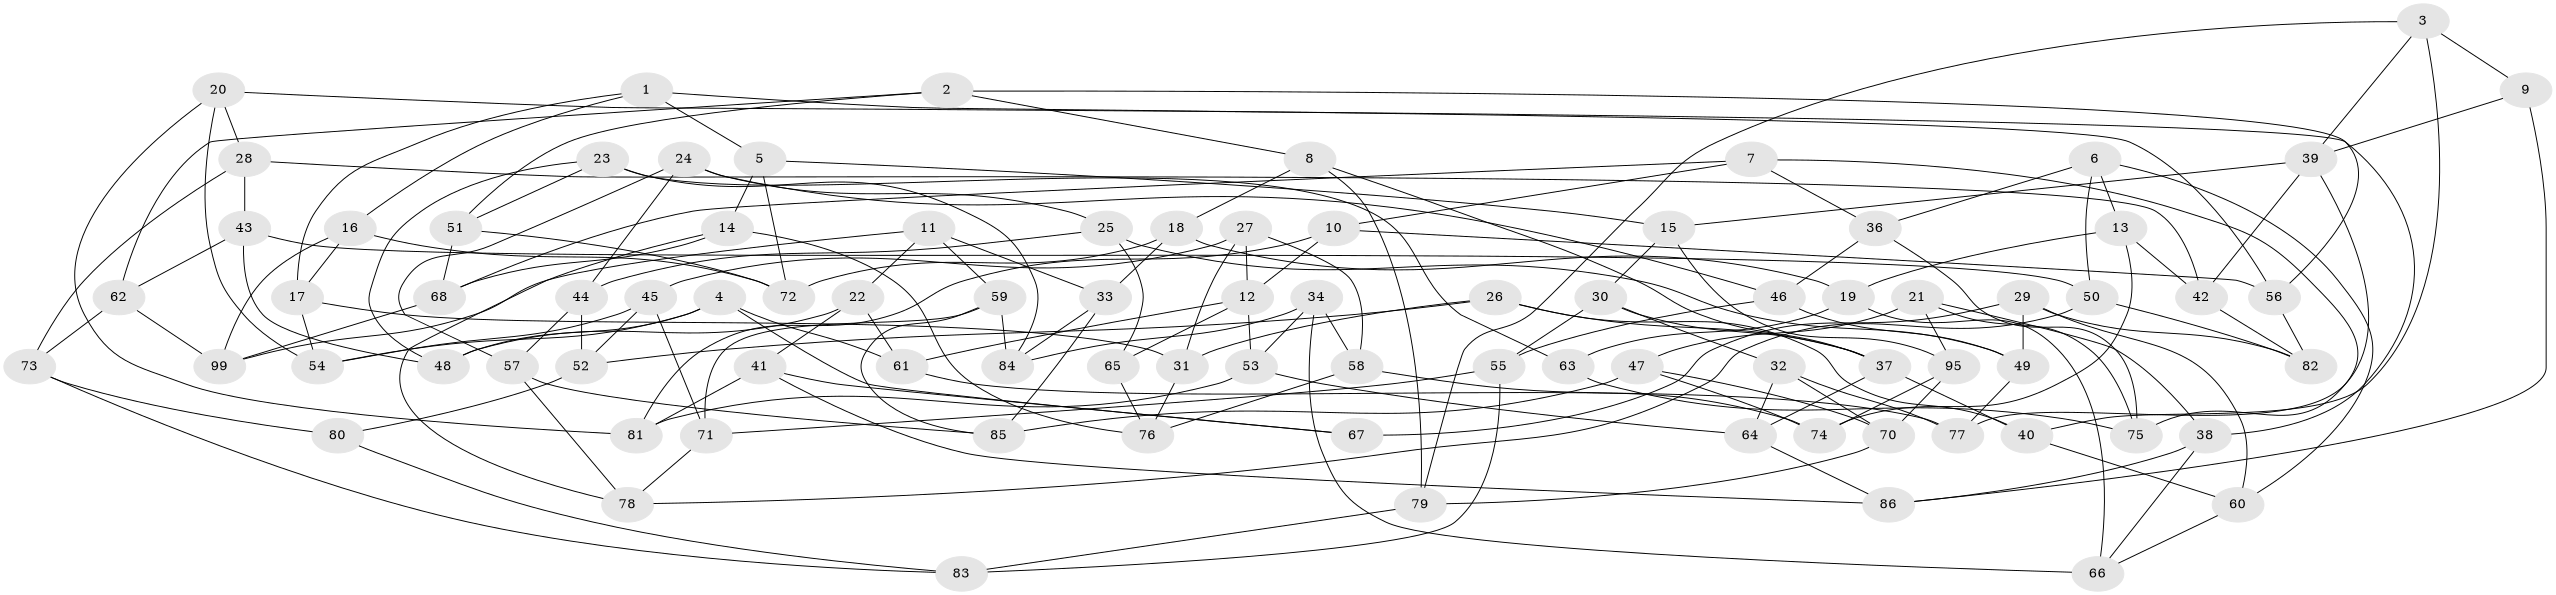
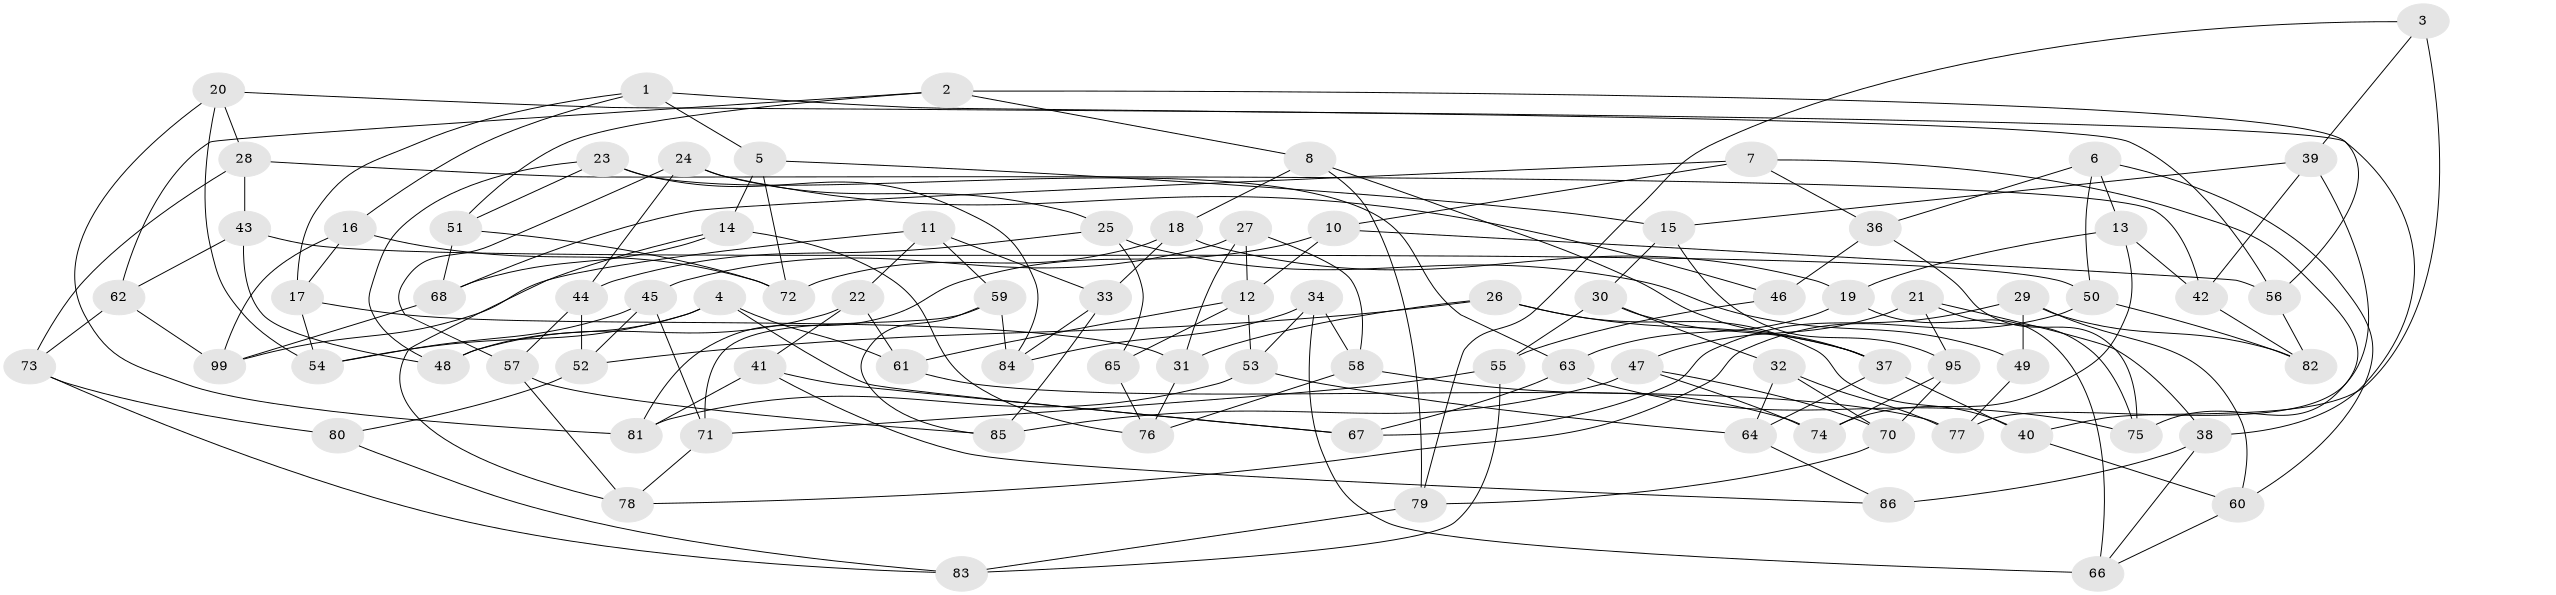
node "9": removed
edge "46" -- "49": removed
edge "63" -- "67": added
